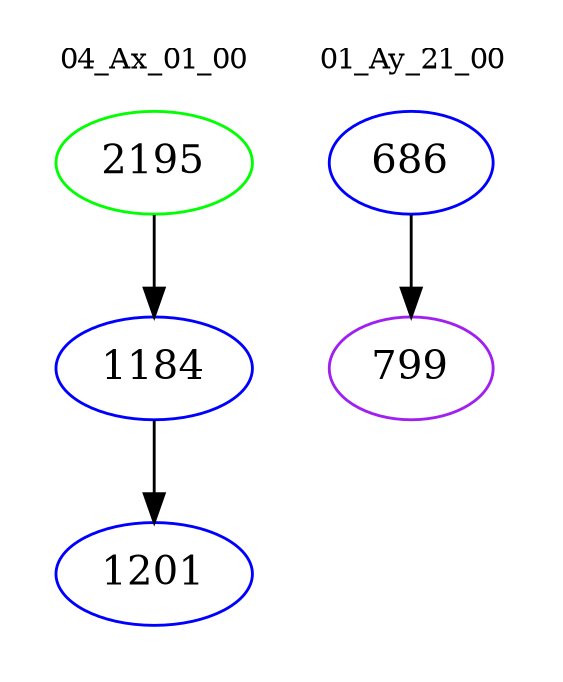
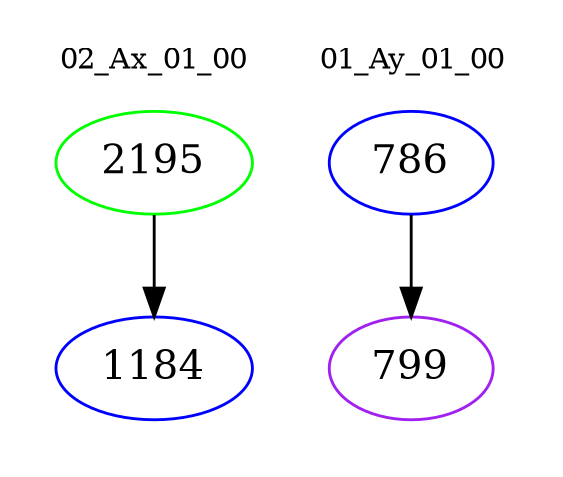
cluster "04_Ax_01_00": label "04_Ax_01_00" -> "02_Ax_01_00"
cluster "01_Ay_21_00": label "01_Ay_21_00" -> "01_Ay_01_00"
node "686": label "686" -> "786"
node "1201": removed
